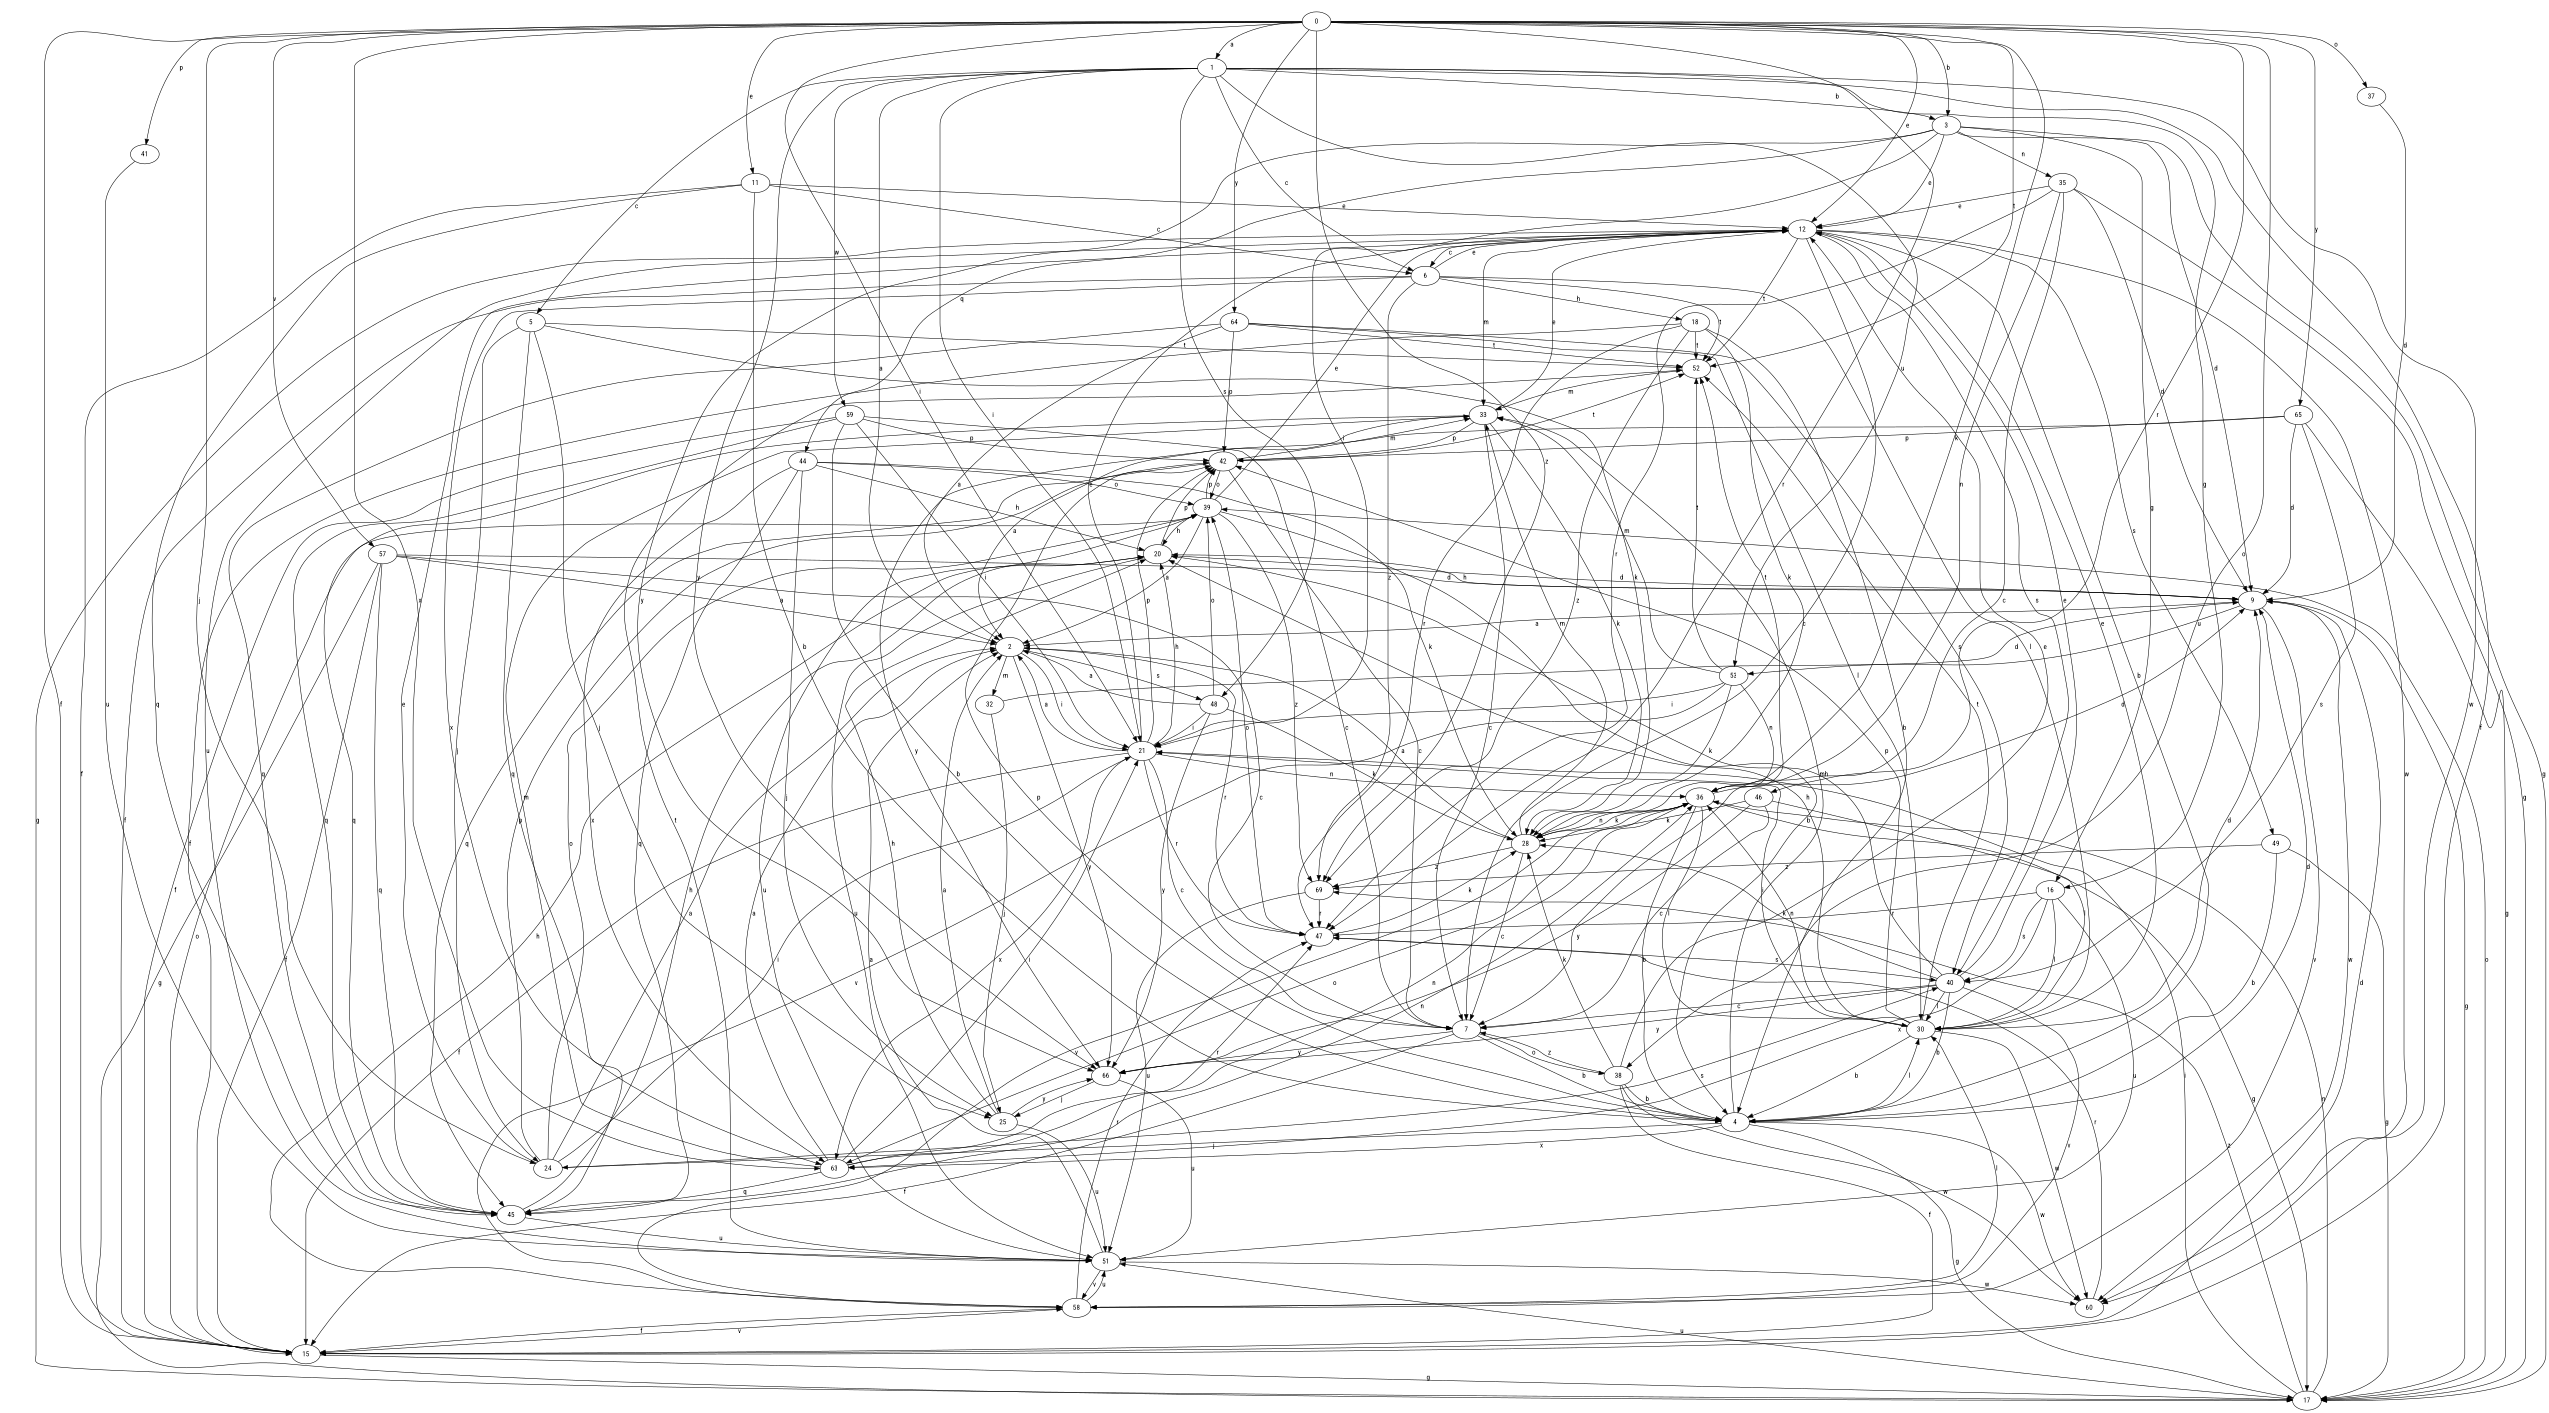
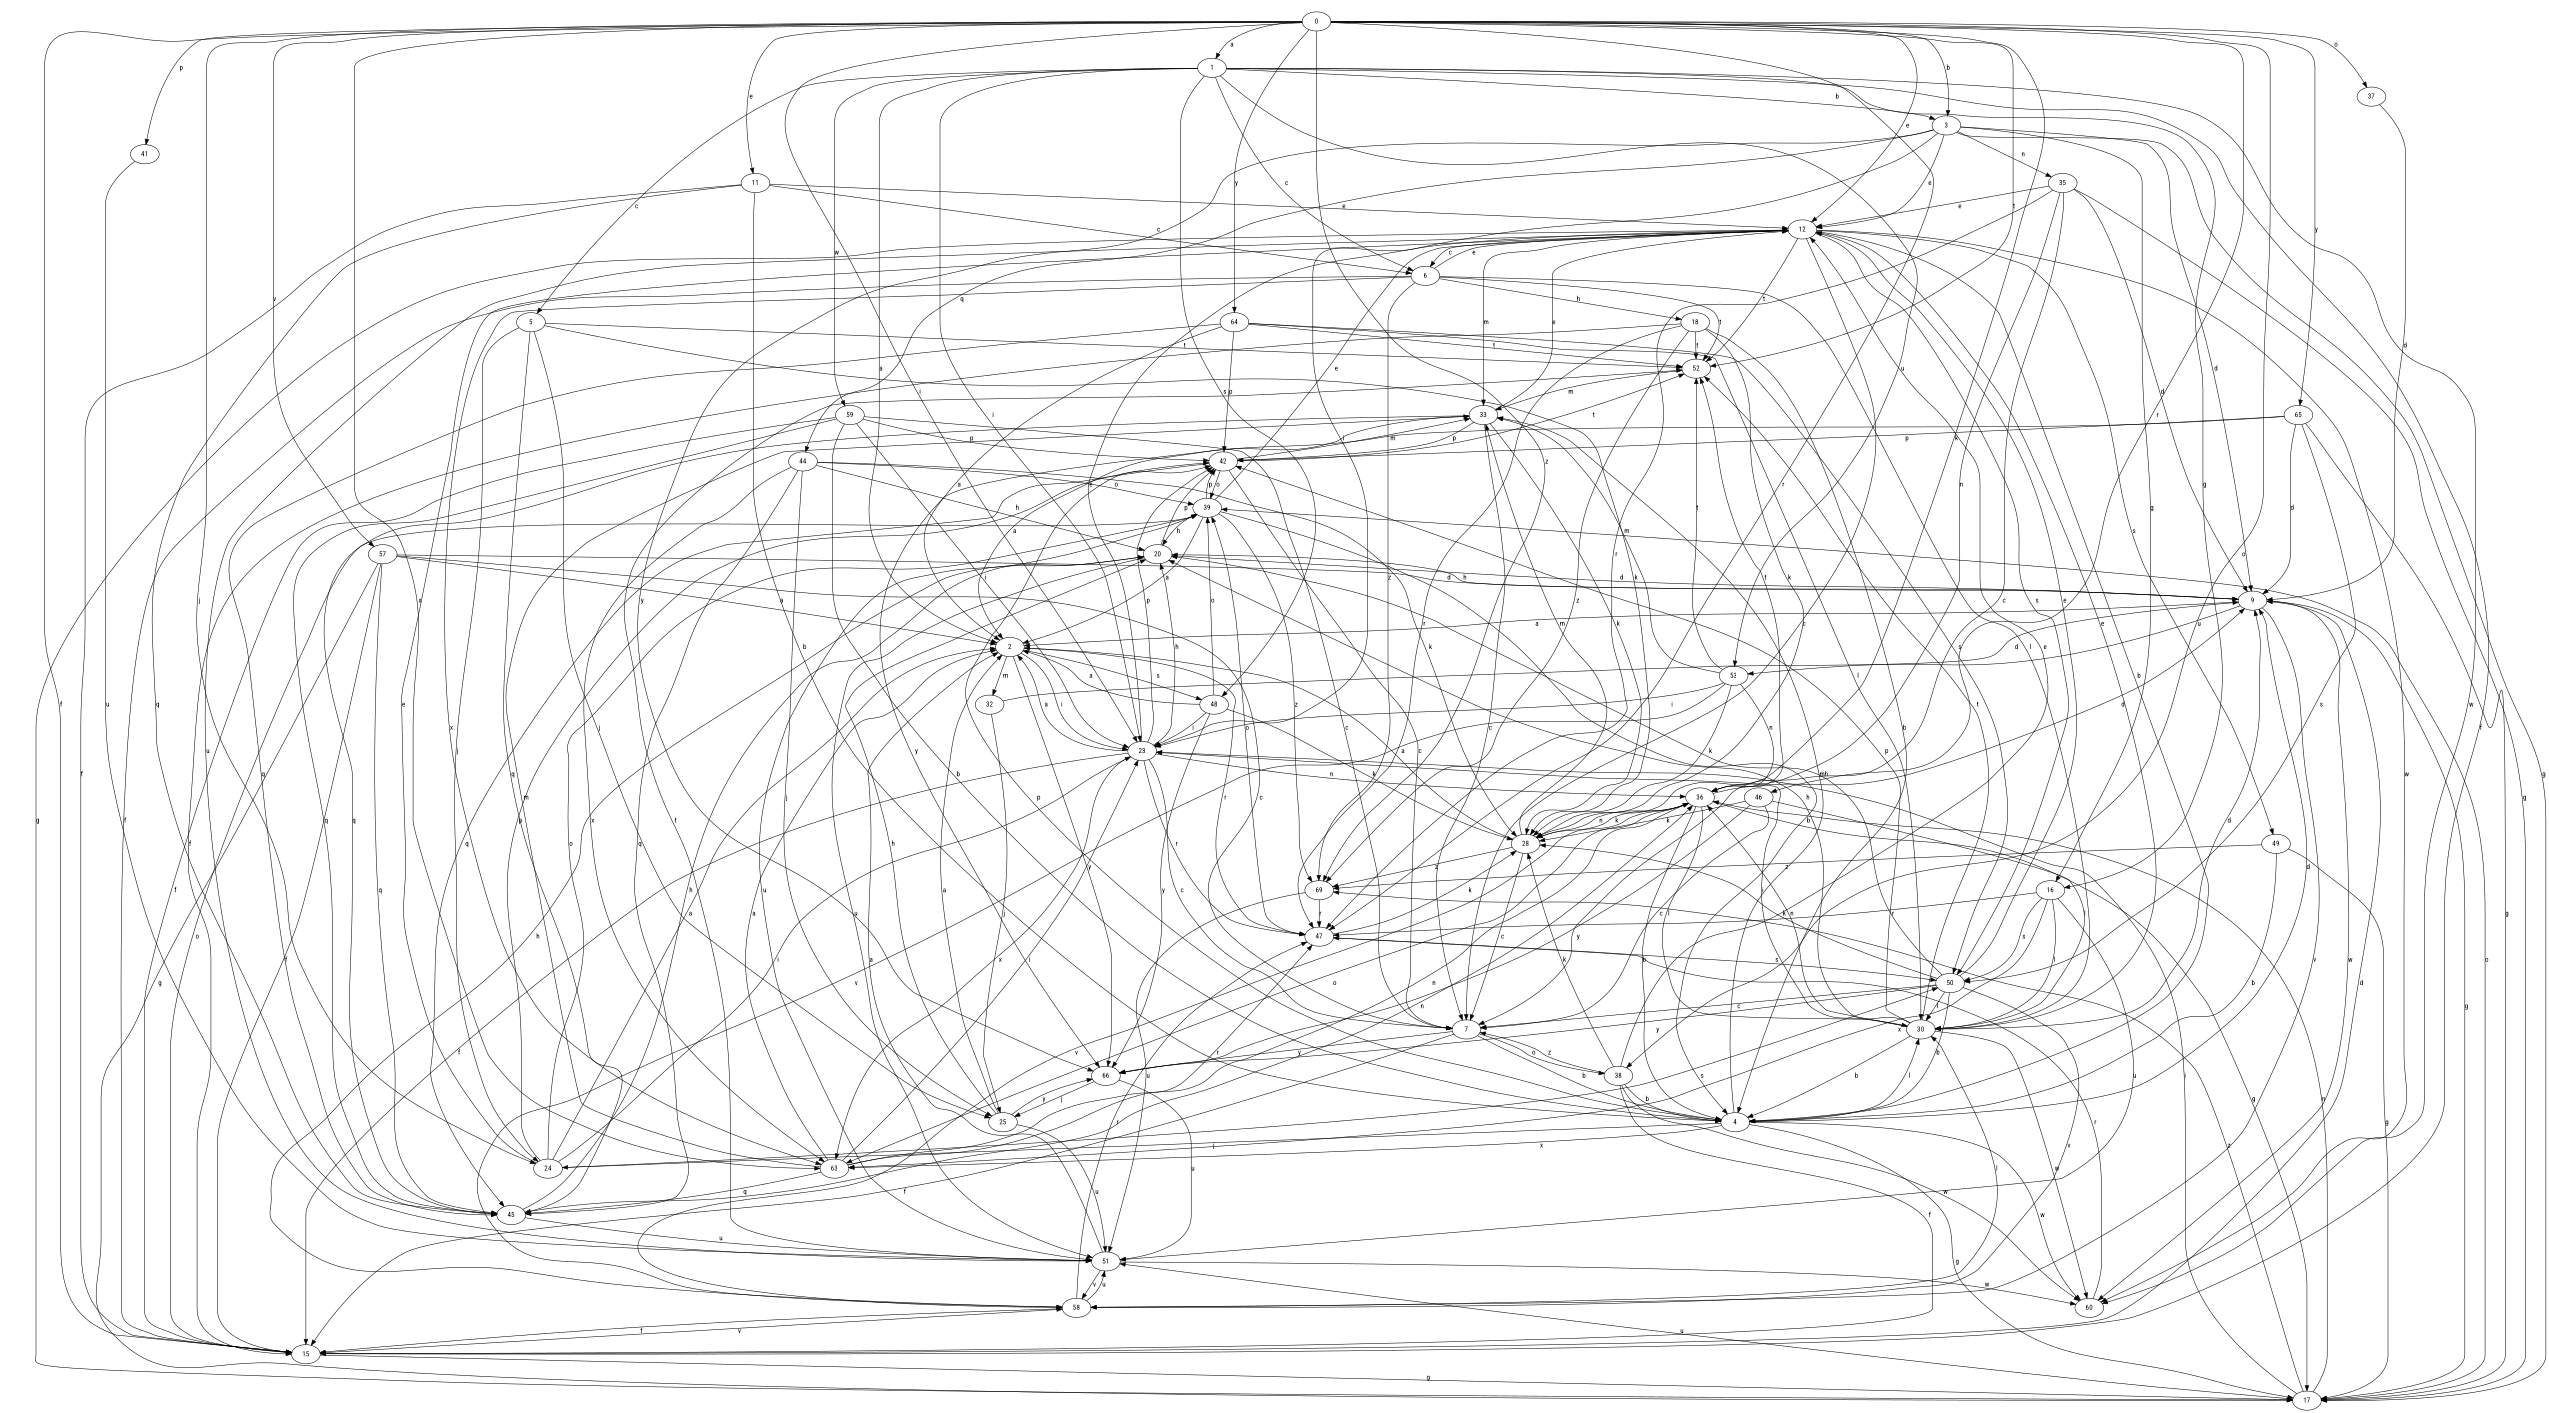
edge "1" -> "66": removed, label "y"
node "21": label "21" -> "23"
node "40": label "40" -> "50"
